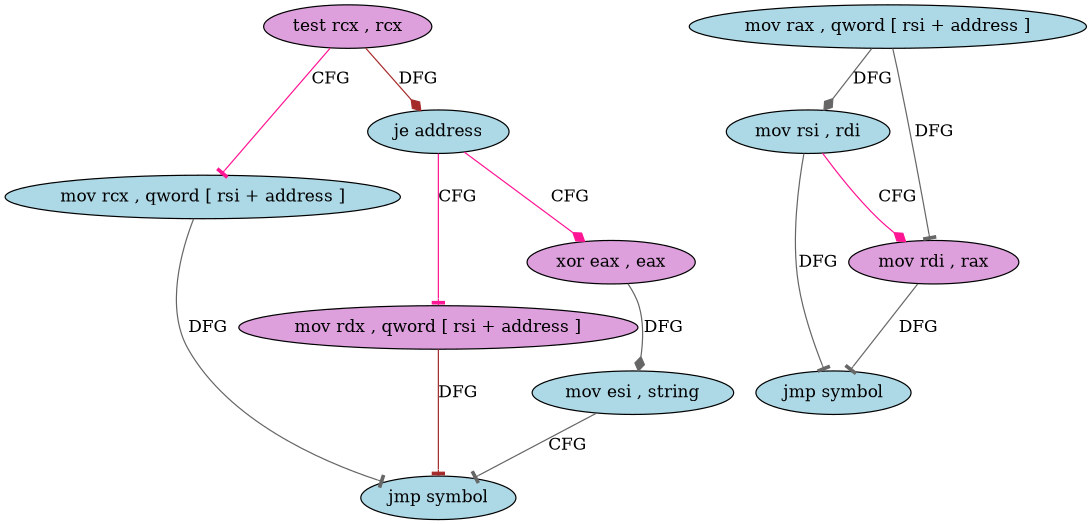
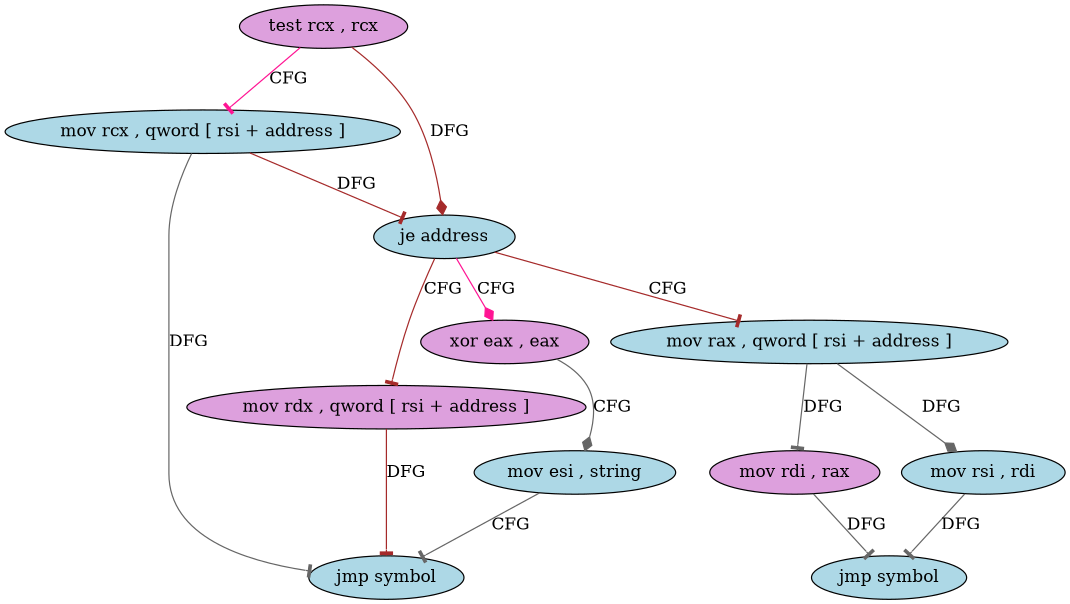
edge "mov rcx , qword [ rsi + address ]" -> "je address": added, label "DFG"
edge "mov rsi , rdi" -> "mov rdi , rax": removed, label "CFG"
edge "je address" -> "mov rdx , qword [ rsi + address ]": color deeppink -> brown
edge "je address" -> "mov rax , qword [ rsi + address ]": added, label "CFG"
edge "xor eax , eax" -> "mov esi , string": label "DFG" -> "CFG"
